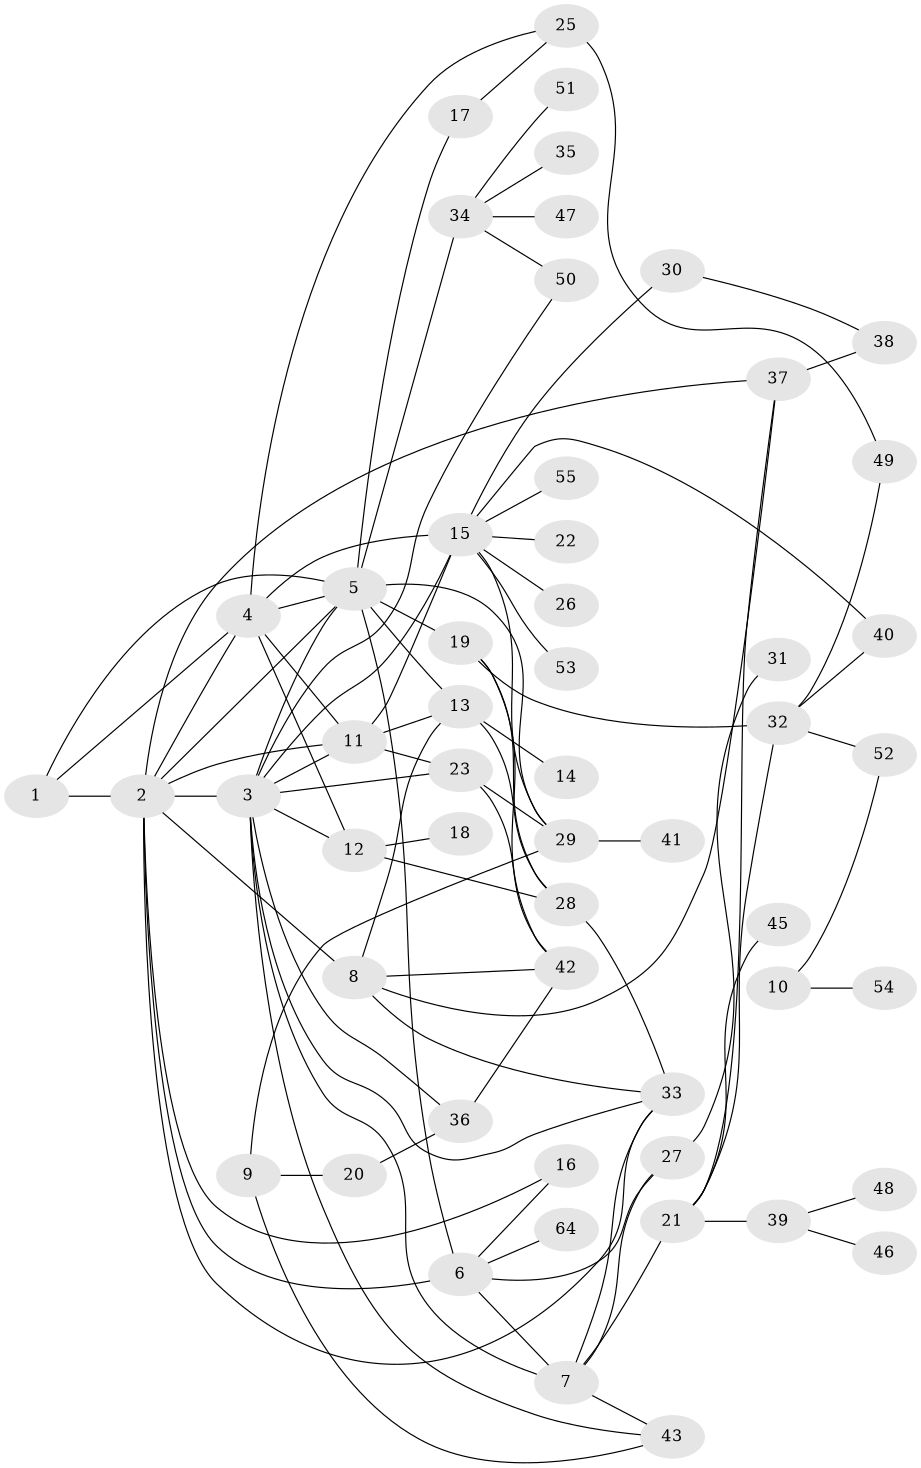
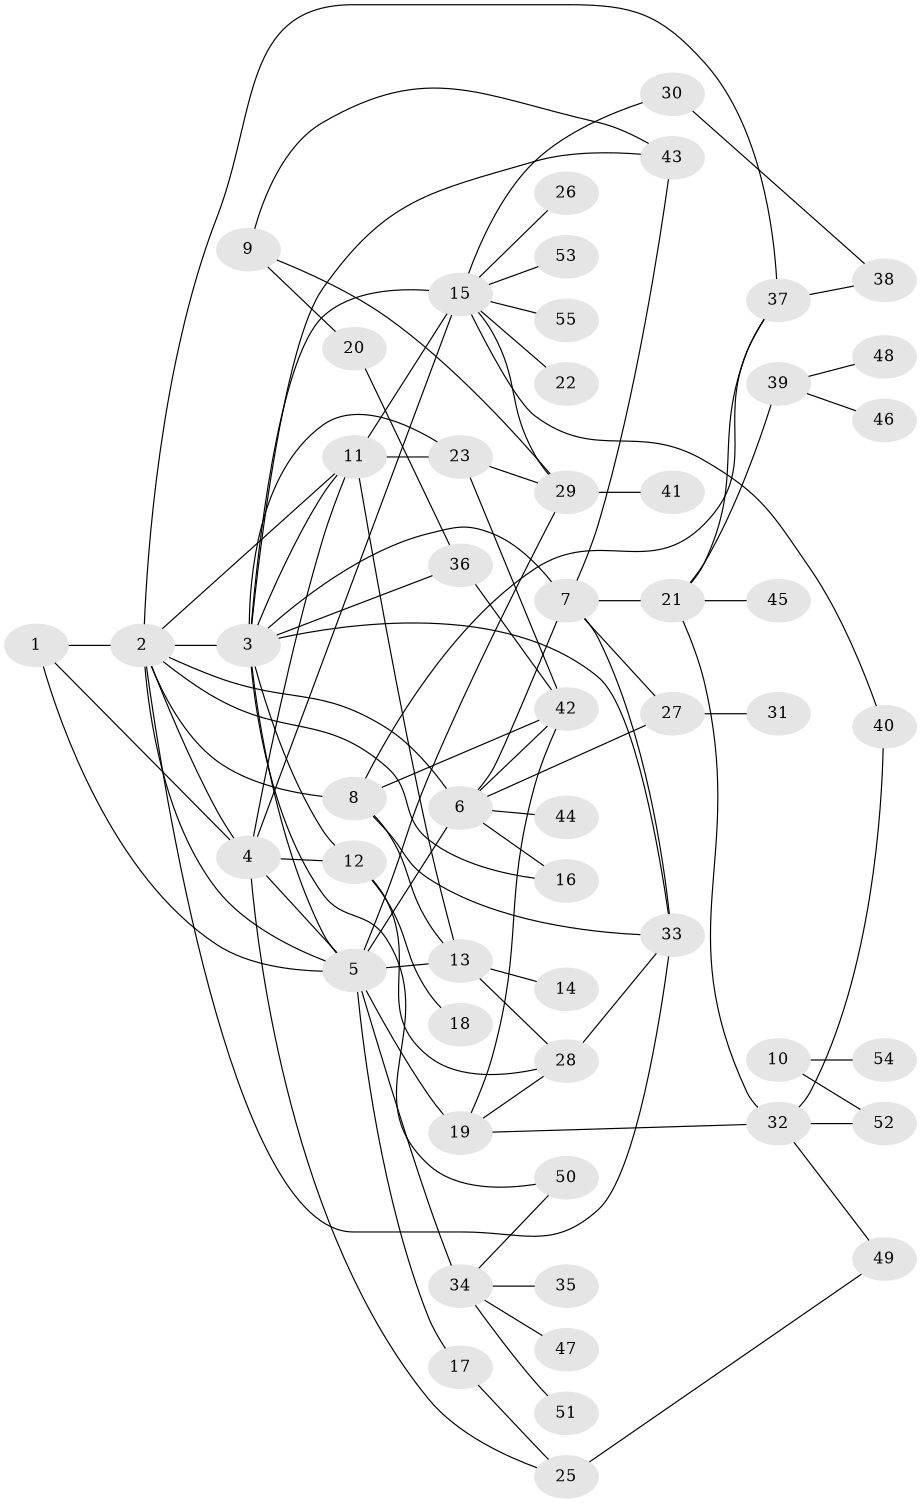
edge "42" -- "6": added
node "64": label "64" -> "44"
